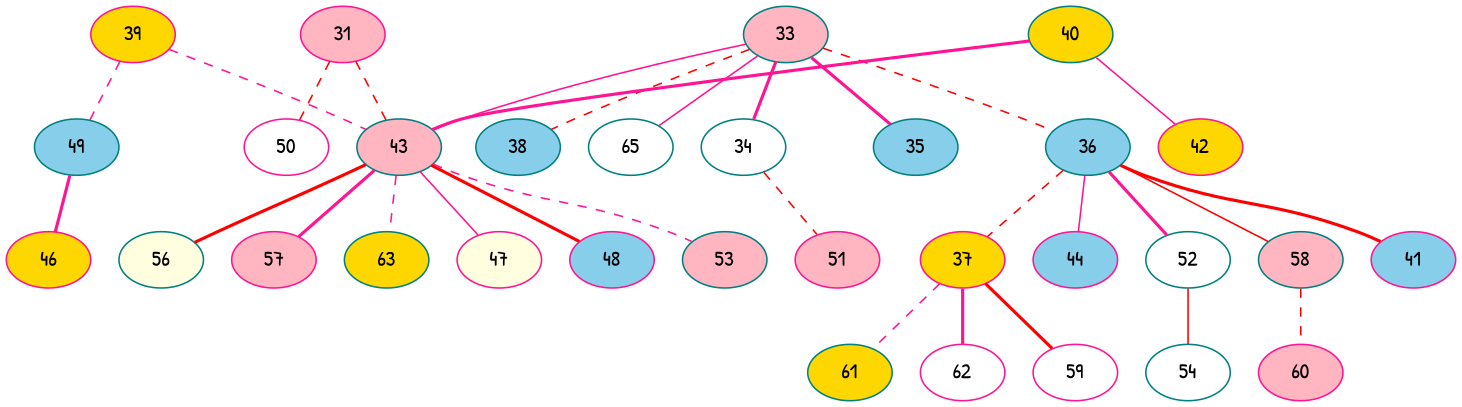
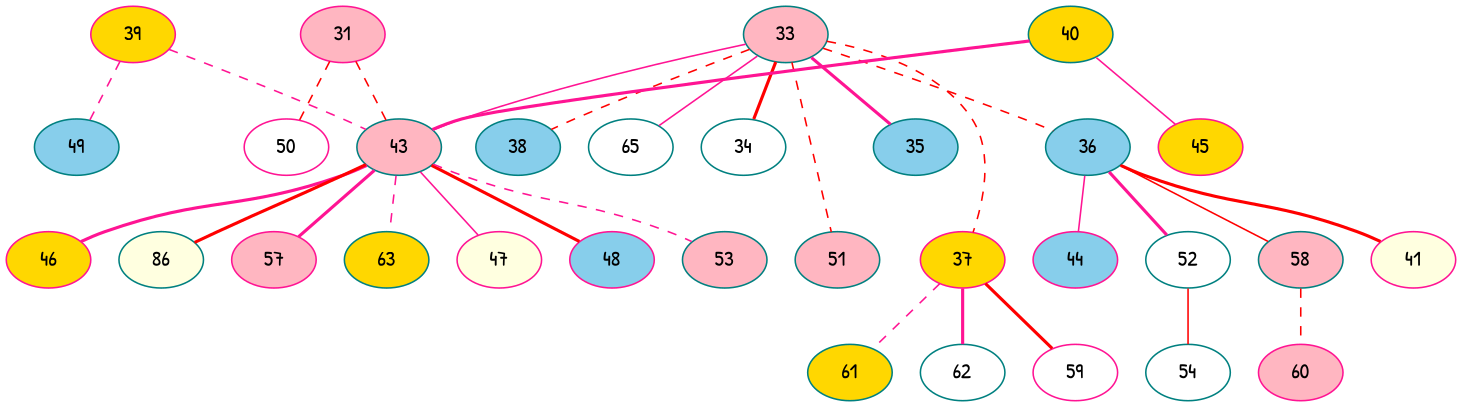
edge "33" -- "34": color deeppink -> red
node "42": label "42" -> "45"
edge "49" -- "46": now "43" -- "46"
edge "34" -- "51": now "33" -- "51"
edge "36" -- "37": now "33" -- "37"
node "56": label "56" -> "86"
node "51": color deeppink -> teal
node "41": fillcolor skyblue -> lightyellow
node "62": color deeppink -> teal
